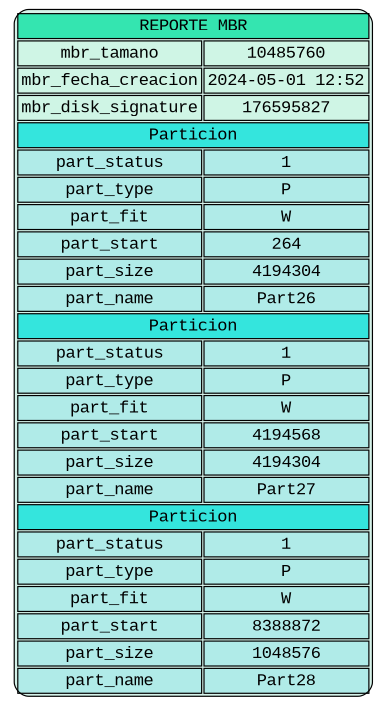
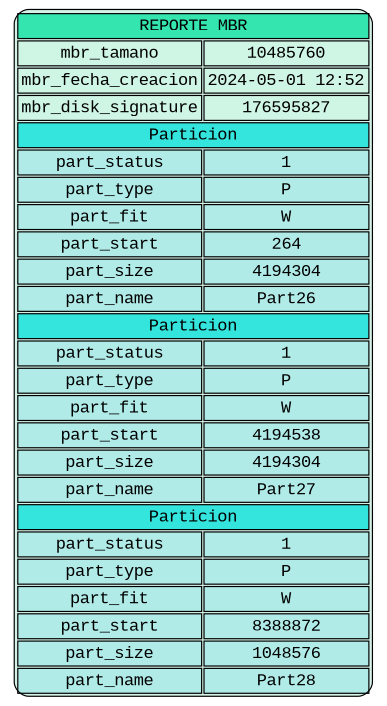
node "REPORTE MBR": text "4194568" -> "4194538"
